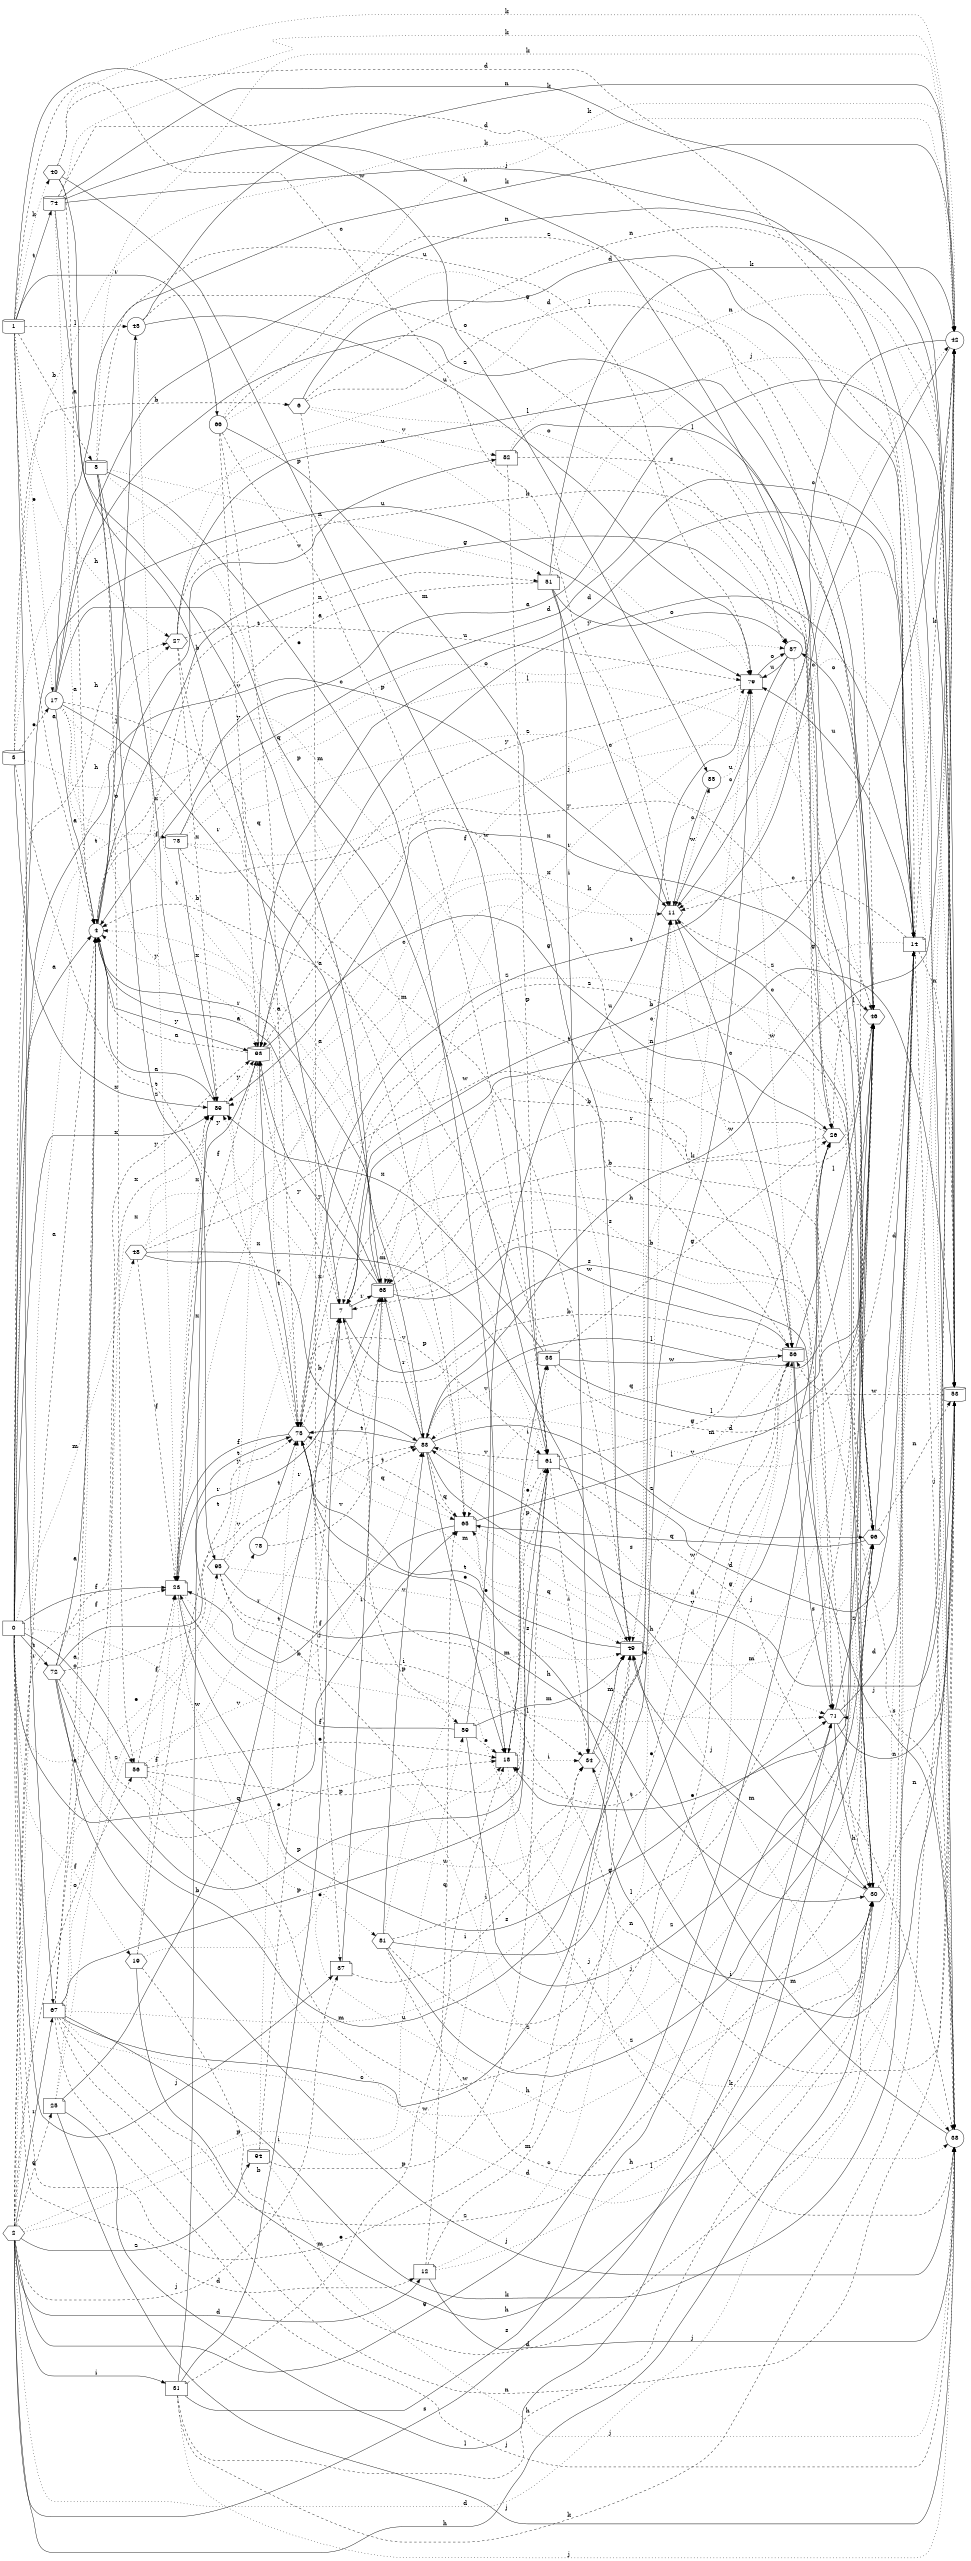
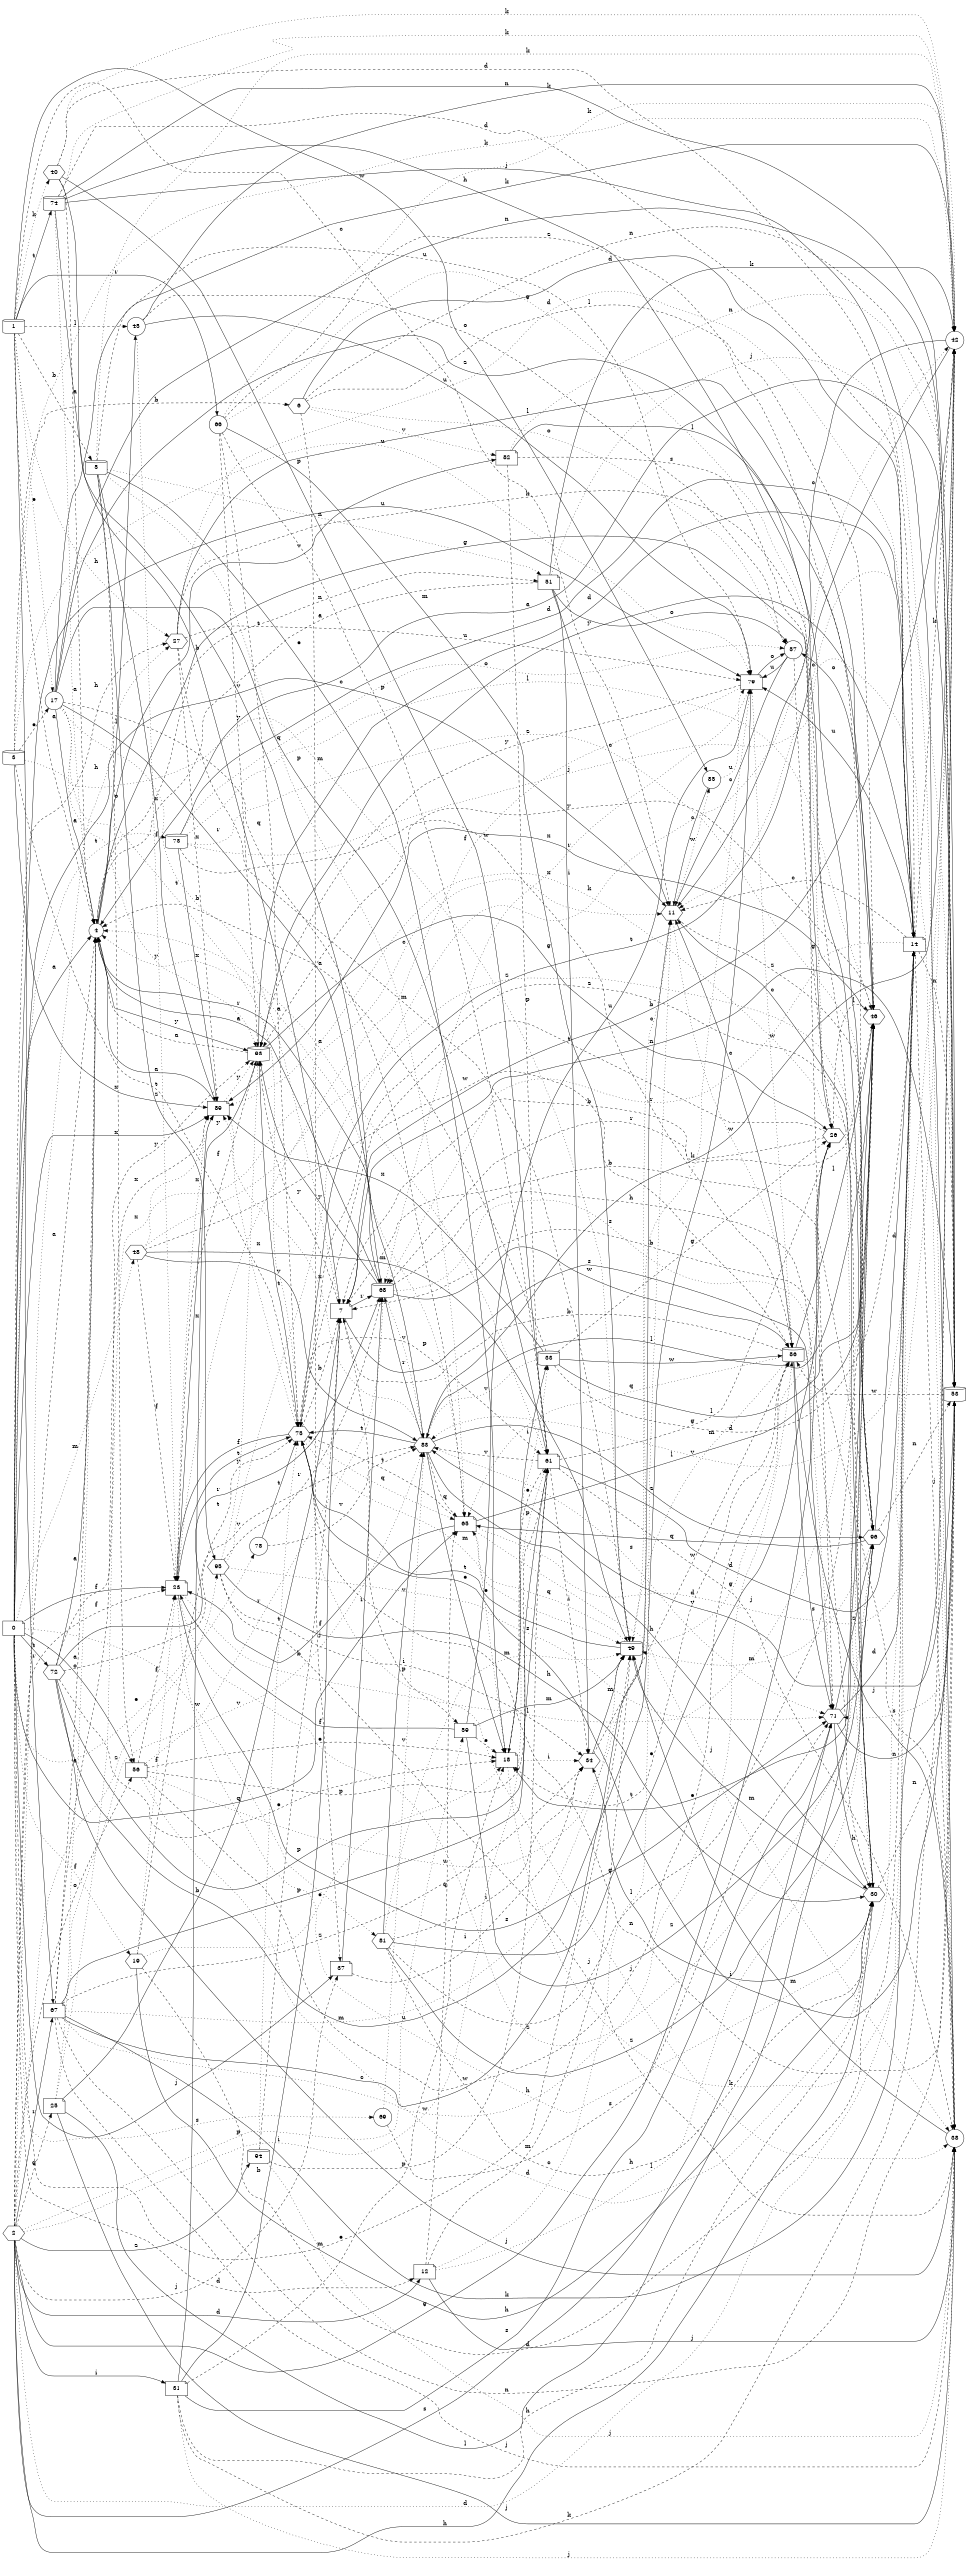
node "69": added
edge "67" -> "96": now "67" -> "34"
